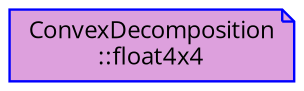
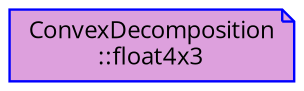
node "ConvexDecomposition ::float4x4": label "ConvexDecomposition ::float4x4" -> "ConvexDecomposition ::float4x3"
